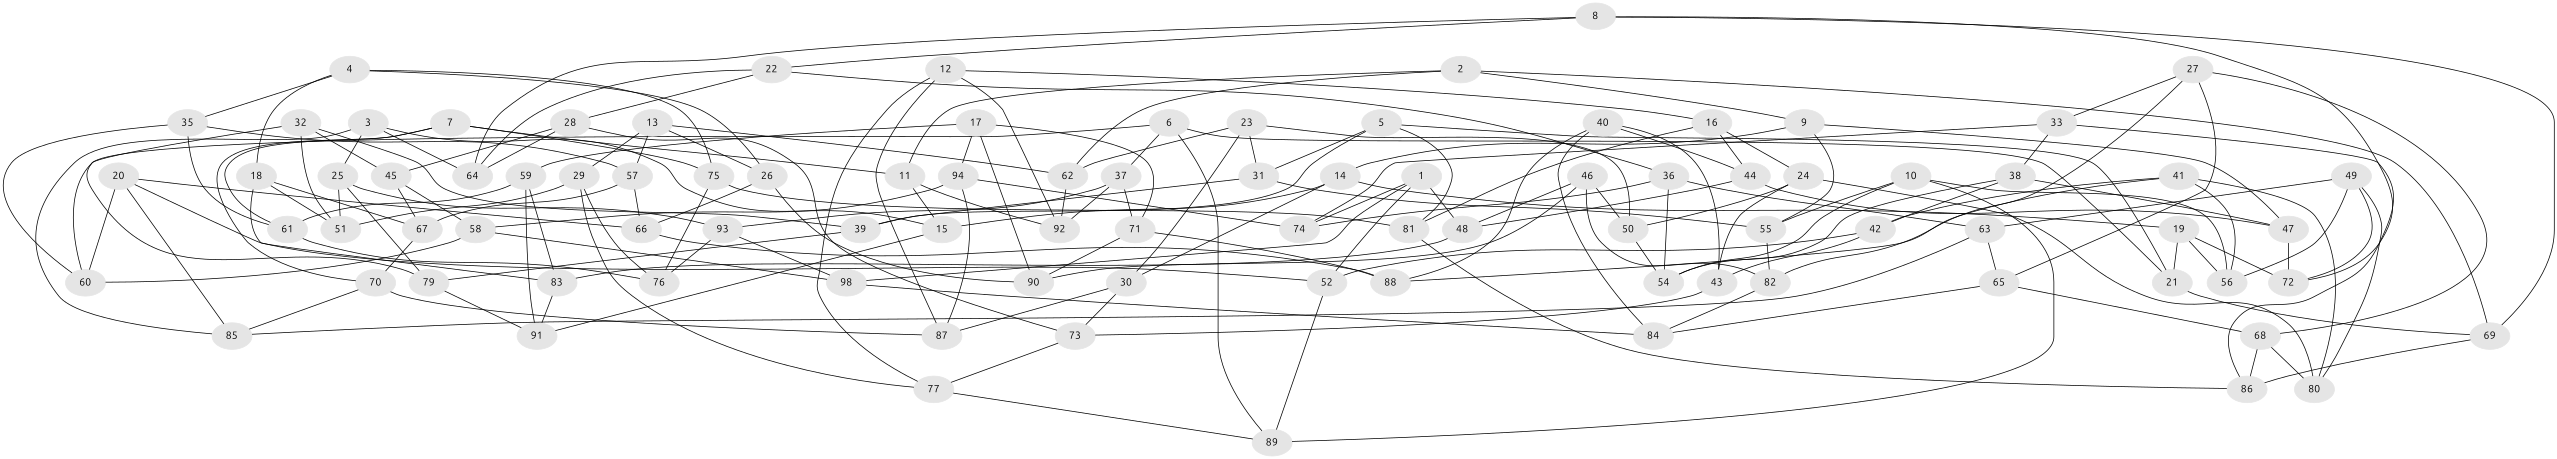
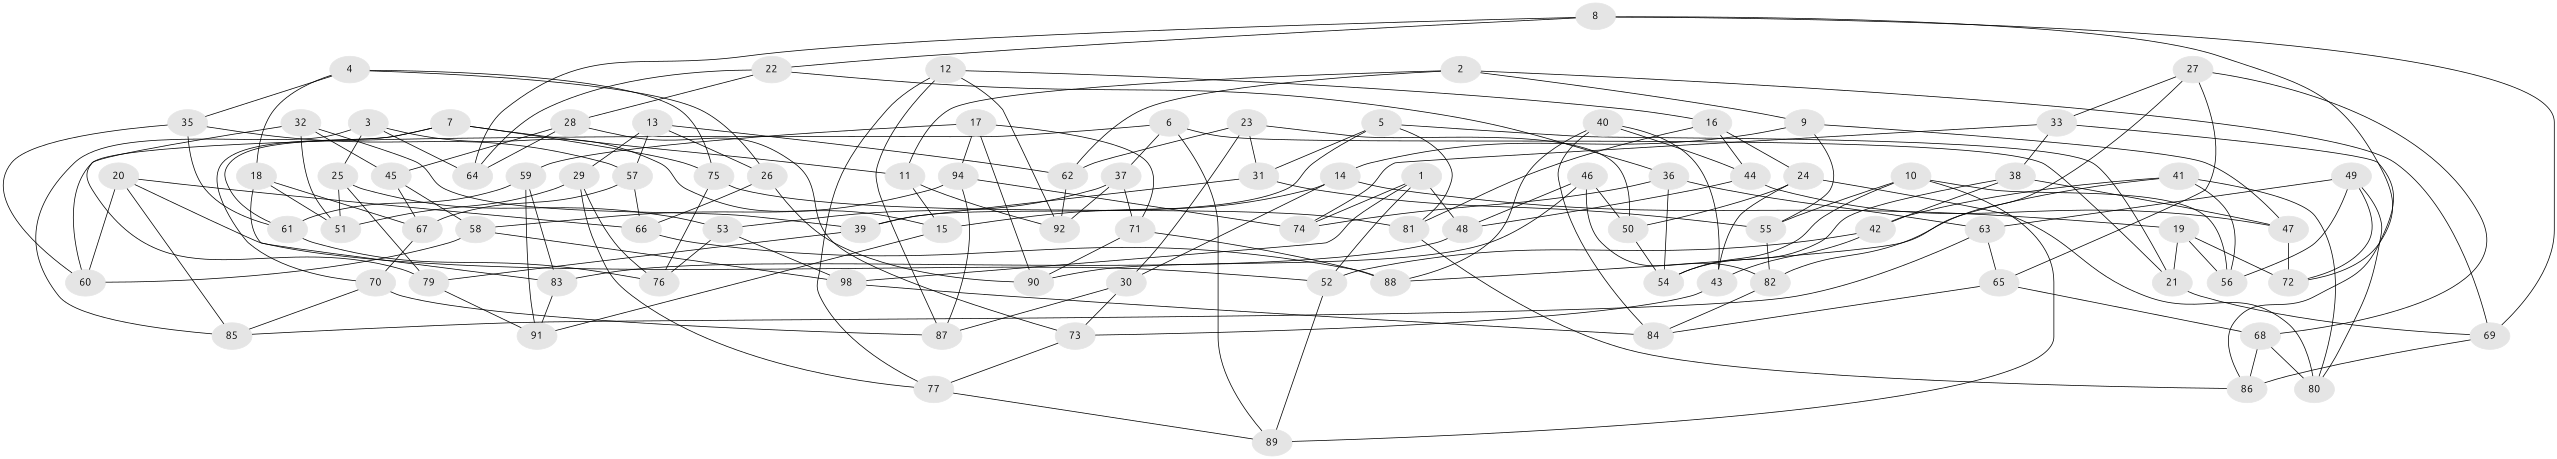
node "93": label "93" -> "53"
